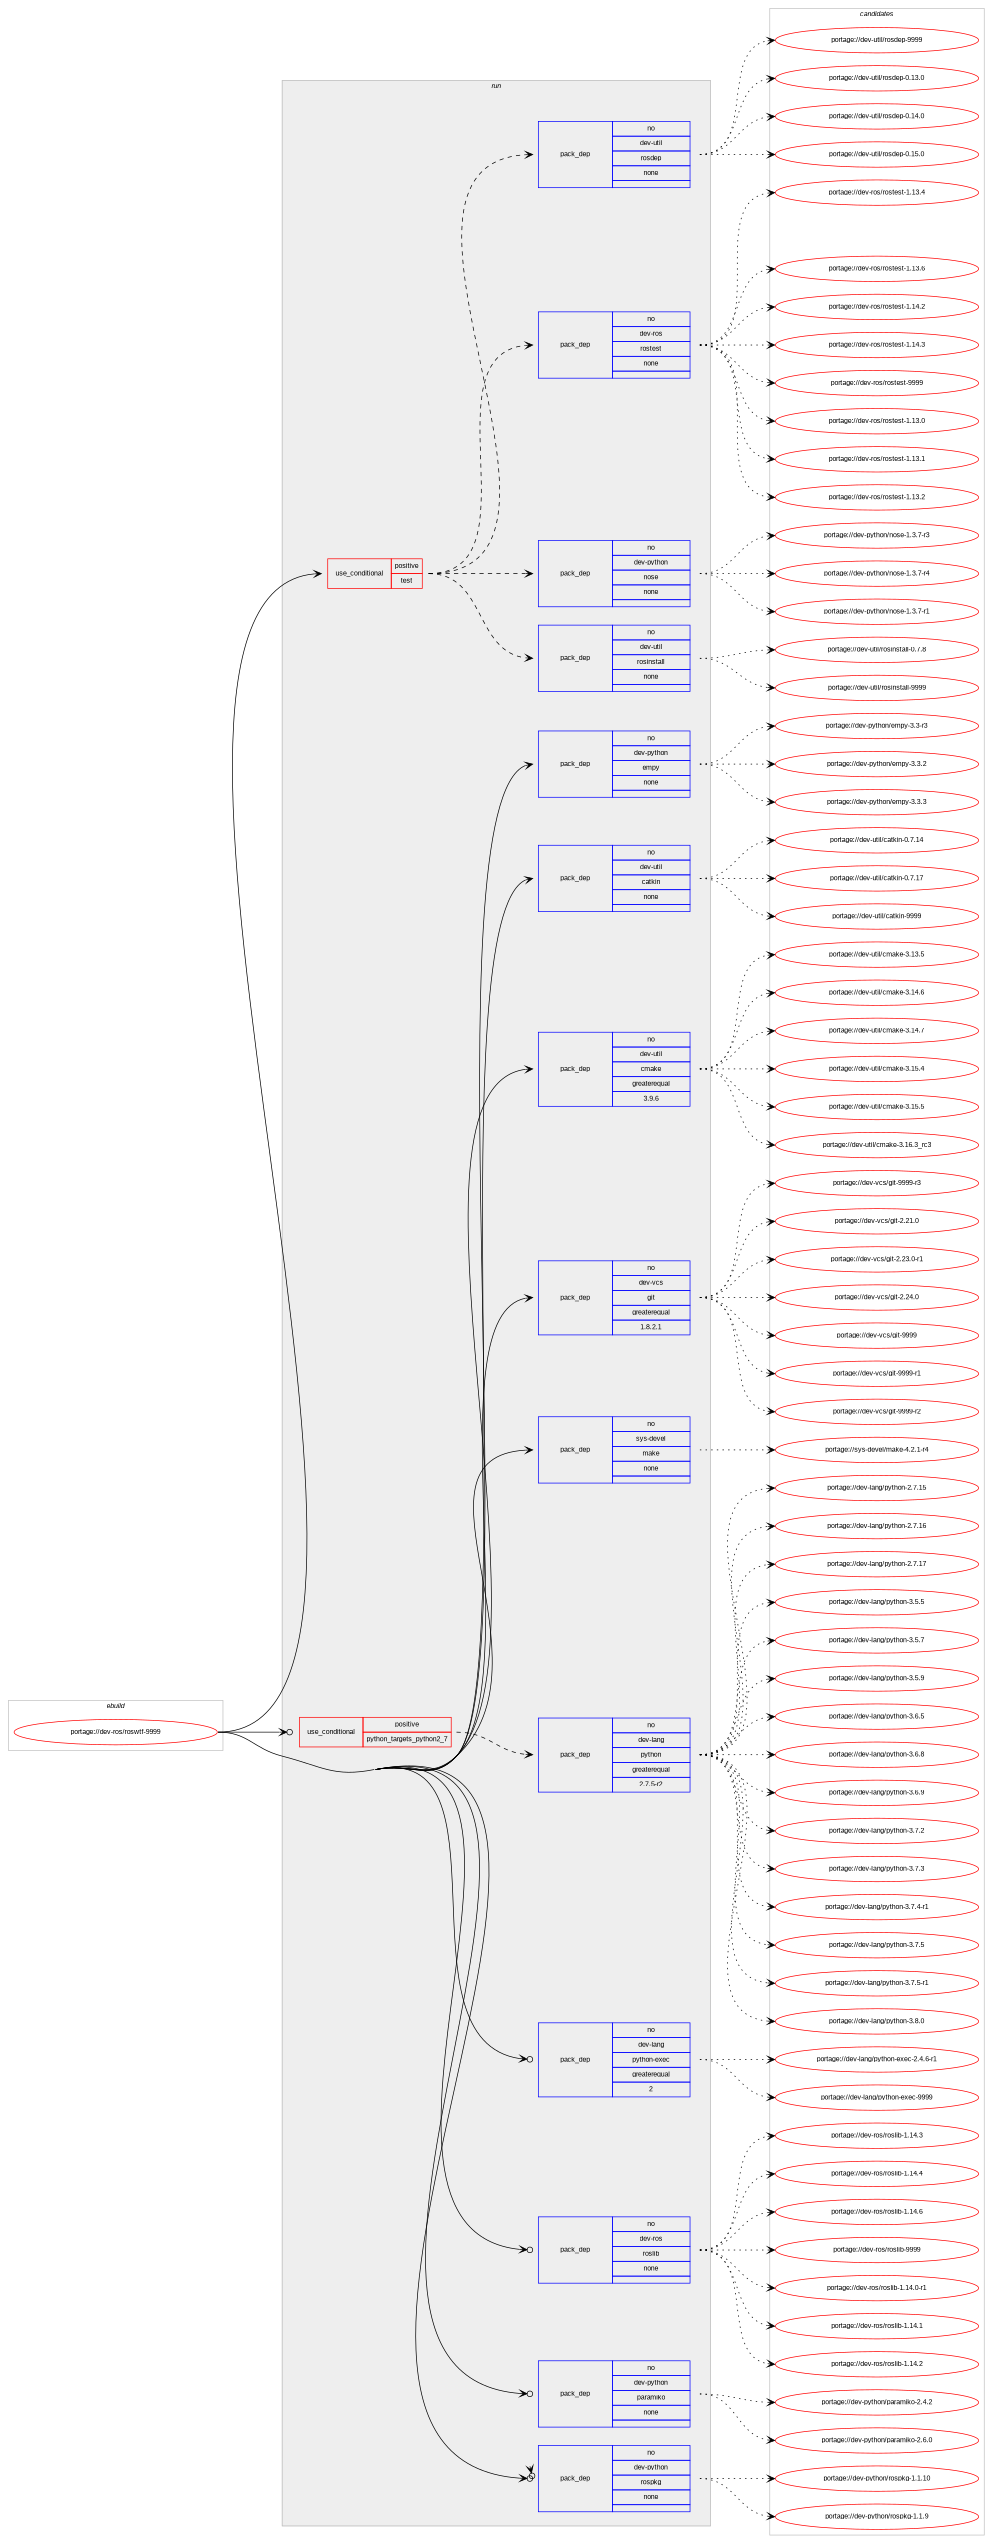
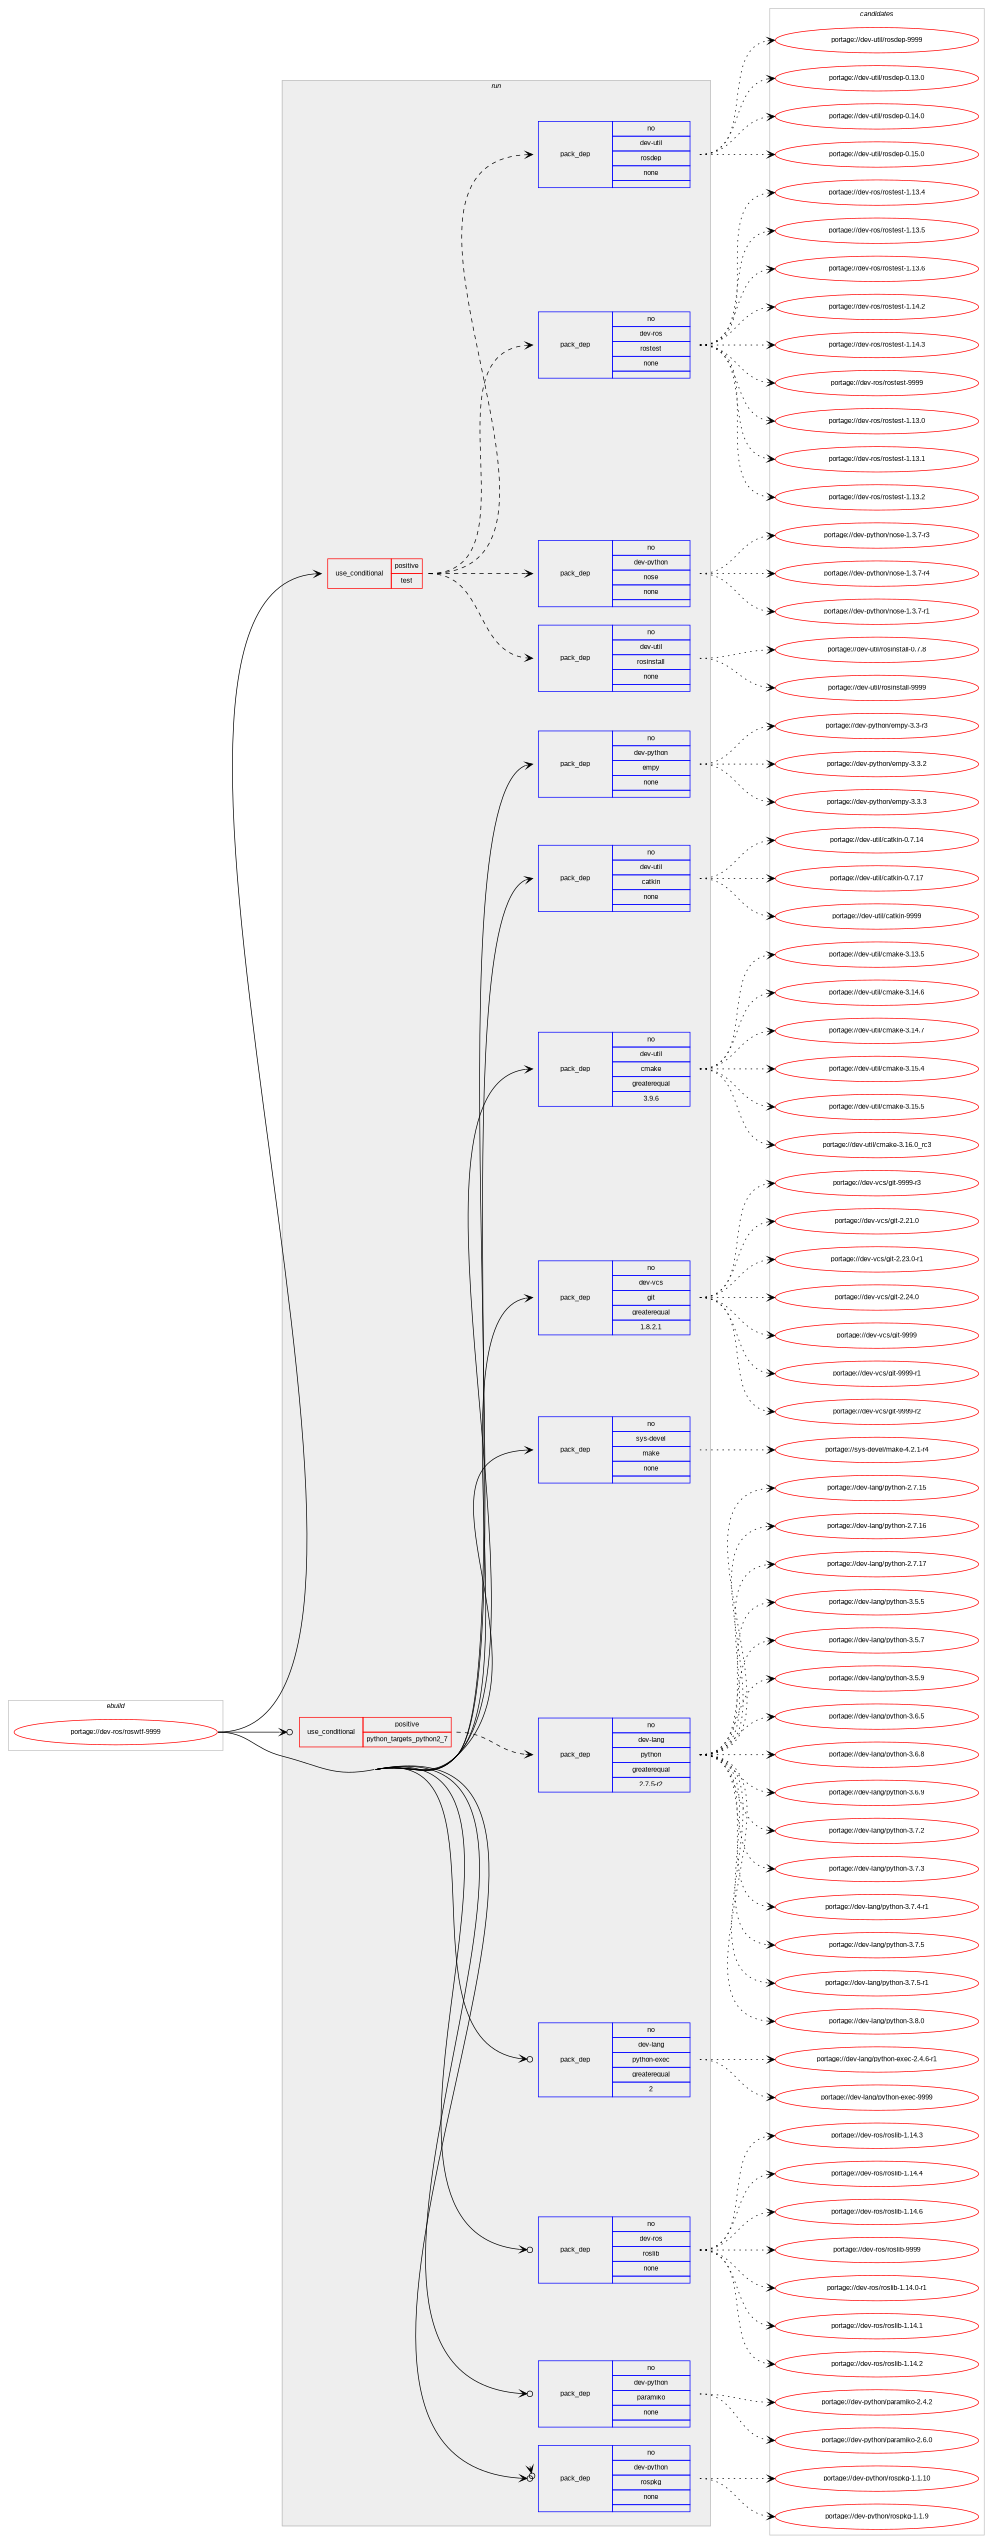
node "portage://dev-ros/rostest-1.13.5": added
node "portage://dev-util/cmake-3.16.3_rc3": label "portage://dev-util/cmake-3.16.3_rc3" -> "portage://dev-util/cmake-3.16.0_rc3"
